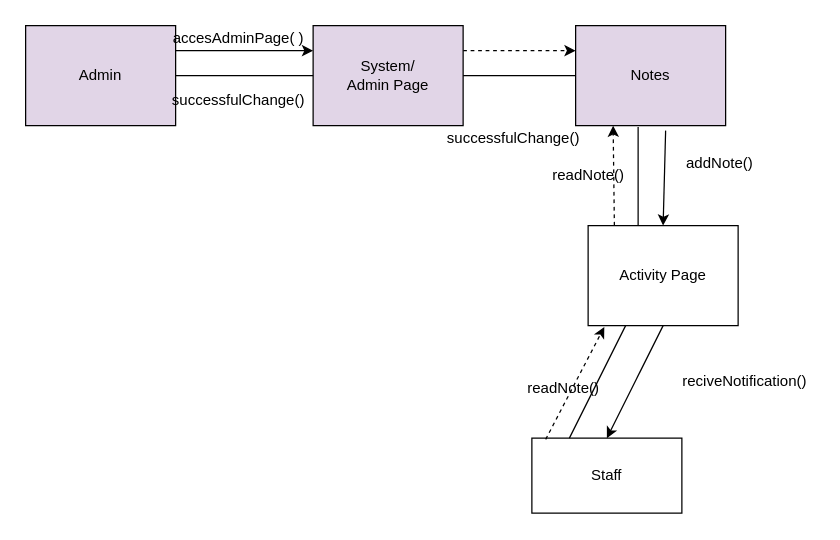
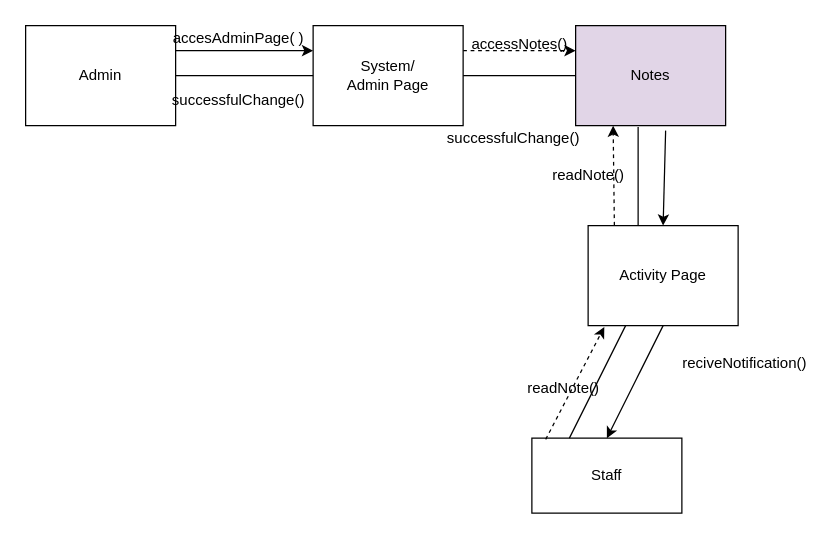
node "accessNotes()": added
node "Admin": fillcolor #e1d5e7 -> #ffffff
node "System/ Admin Page": fillcolor #e1d5e7 -> #ffffff
node "addNote()": removed
node "reciveNotification()": moved (744, 382) -> (744, 363)
